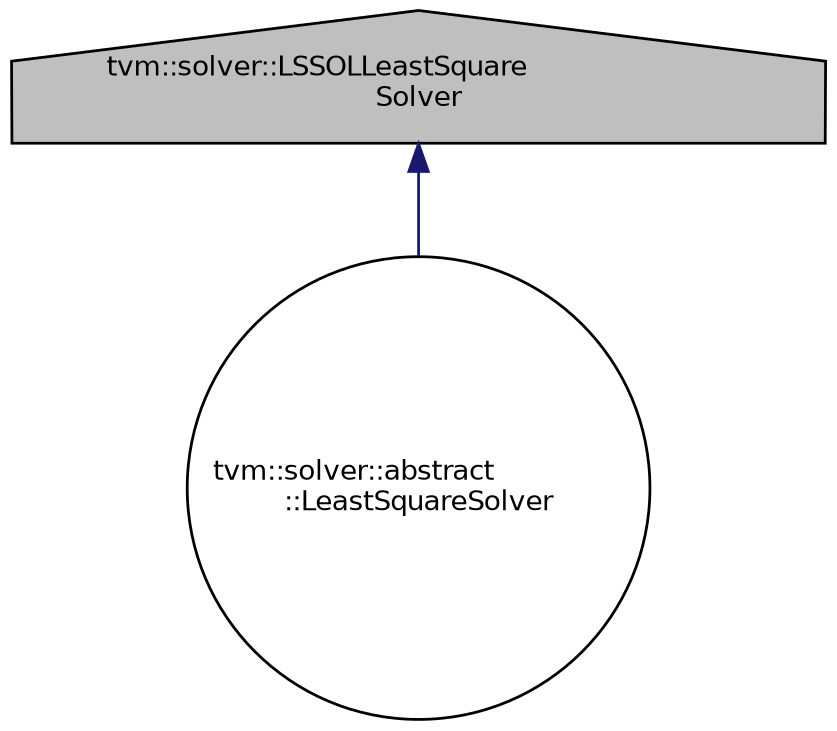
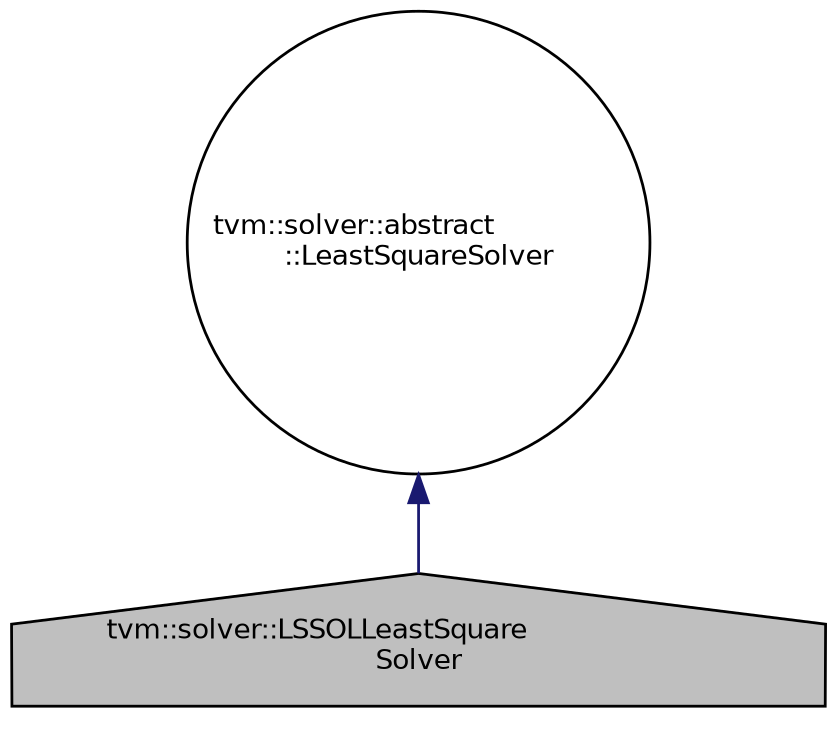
edge "tvm::solver::abstract ::LeastSquareSolver" -> "tvm::solver::LSSOLLeastSquare Solver": reversed
